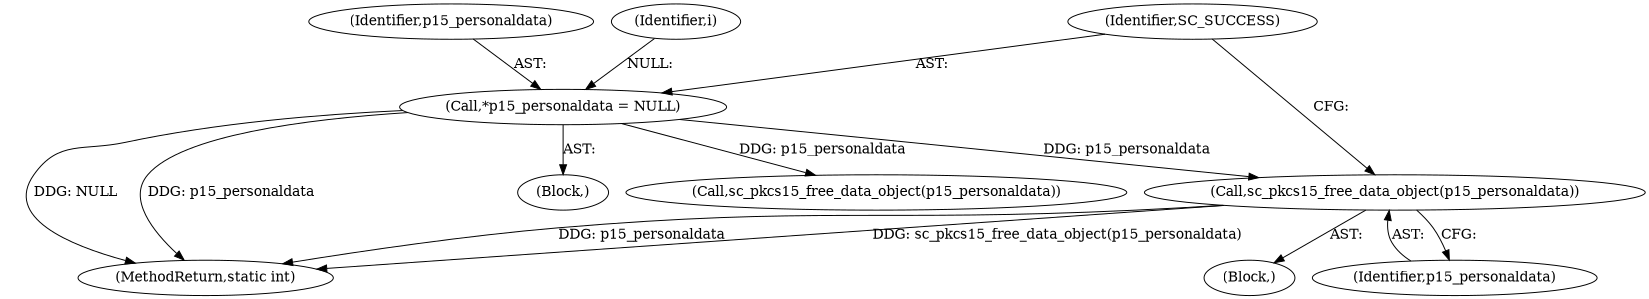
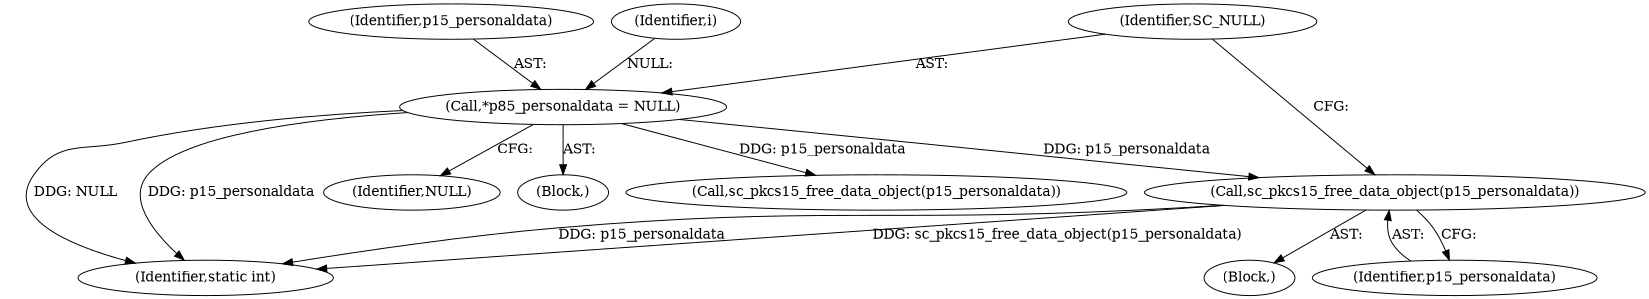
node "(Identifier,SC_SUCCESS)": label "(Identifier,SC_SUCCESS)" -> "(Identifier,SC_NULL)"
node "(Call,*p15_personaldata = NULL)": label "(Call,*p15_personaldata = NULL)" -> "(Call,*p85_personaldata = NULL)"
node "(Identifier,NULL)": added
node "(MethodReturn,static int)": label "(MethodReturn,static int)" -> "(Identifier,static int)"
